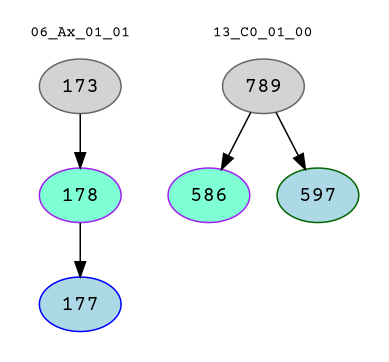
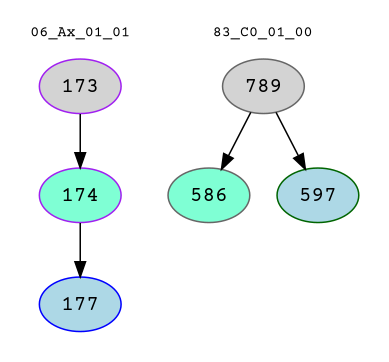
cluster "13_C0_01_00": label "13_C0_01_00" -> "83_C0_01_00"
node "173": color gray40 -> purple
node "178": label "178" -> "174"
node "586": color purple -> gray40
